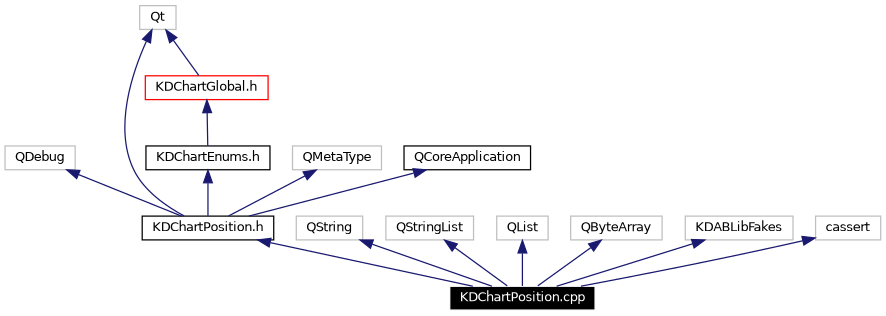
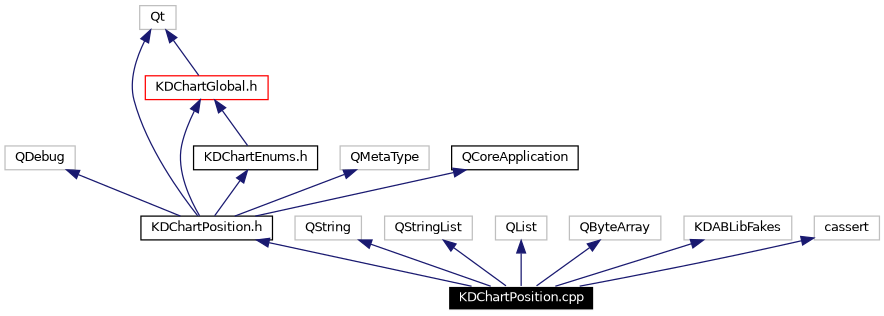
edge "KDChartPosition.h" -> "KDChartGlobal.h": added
